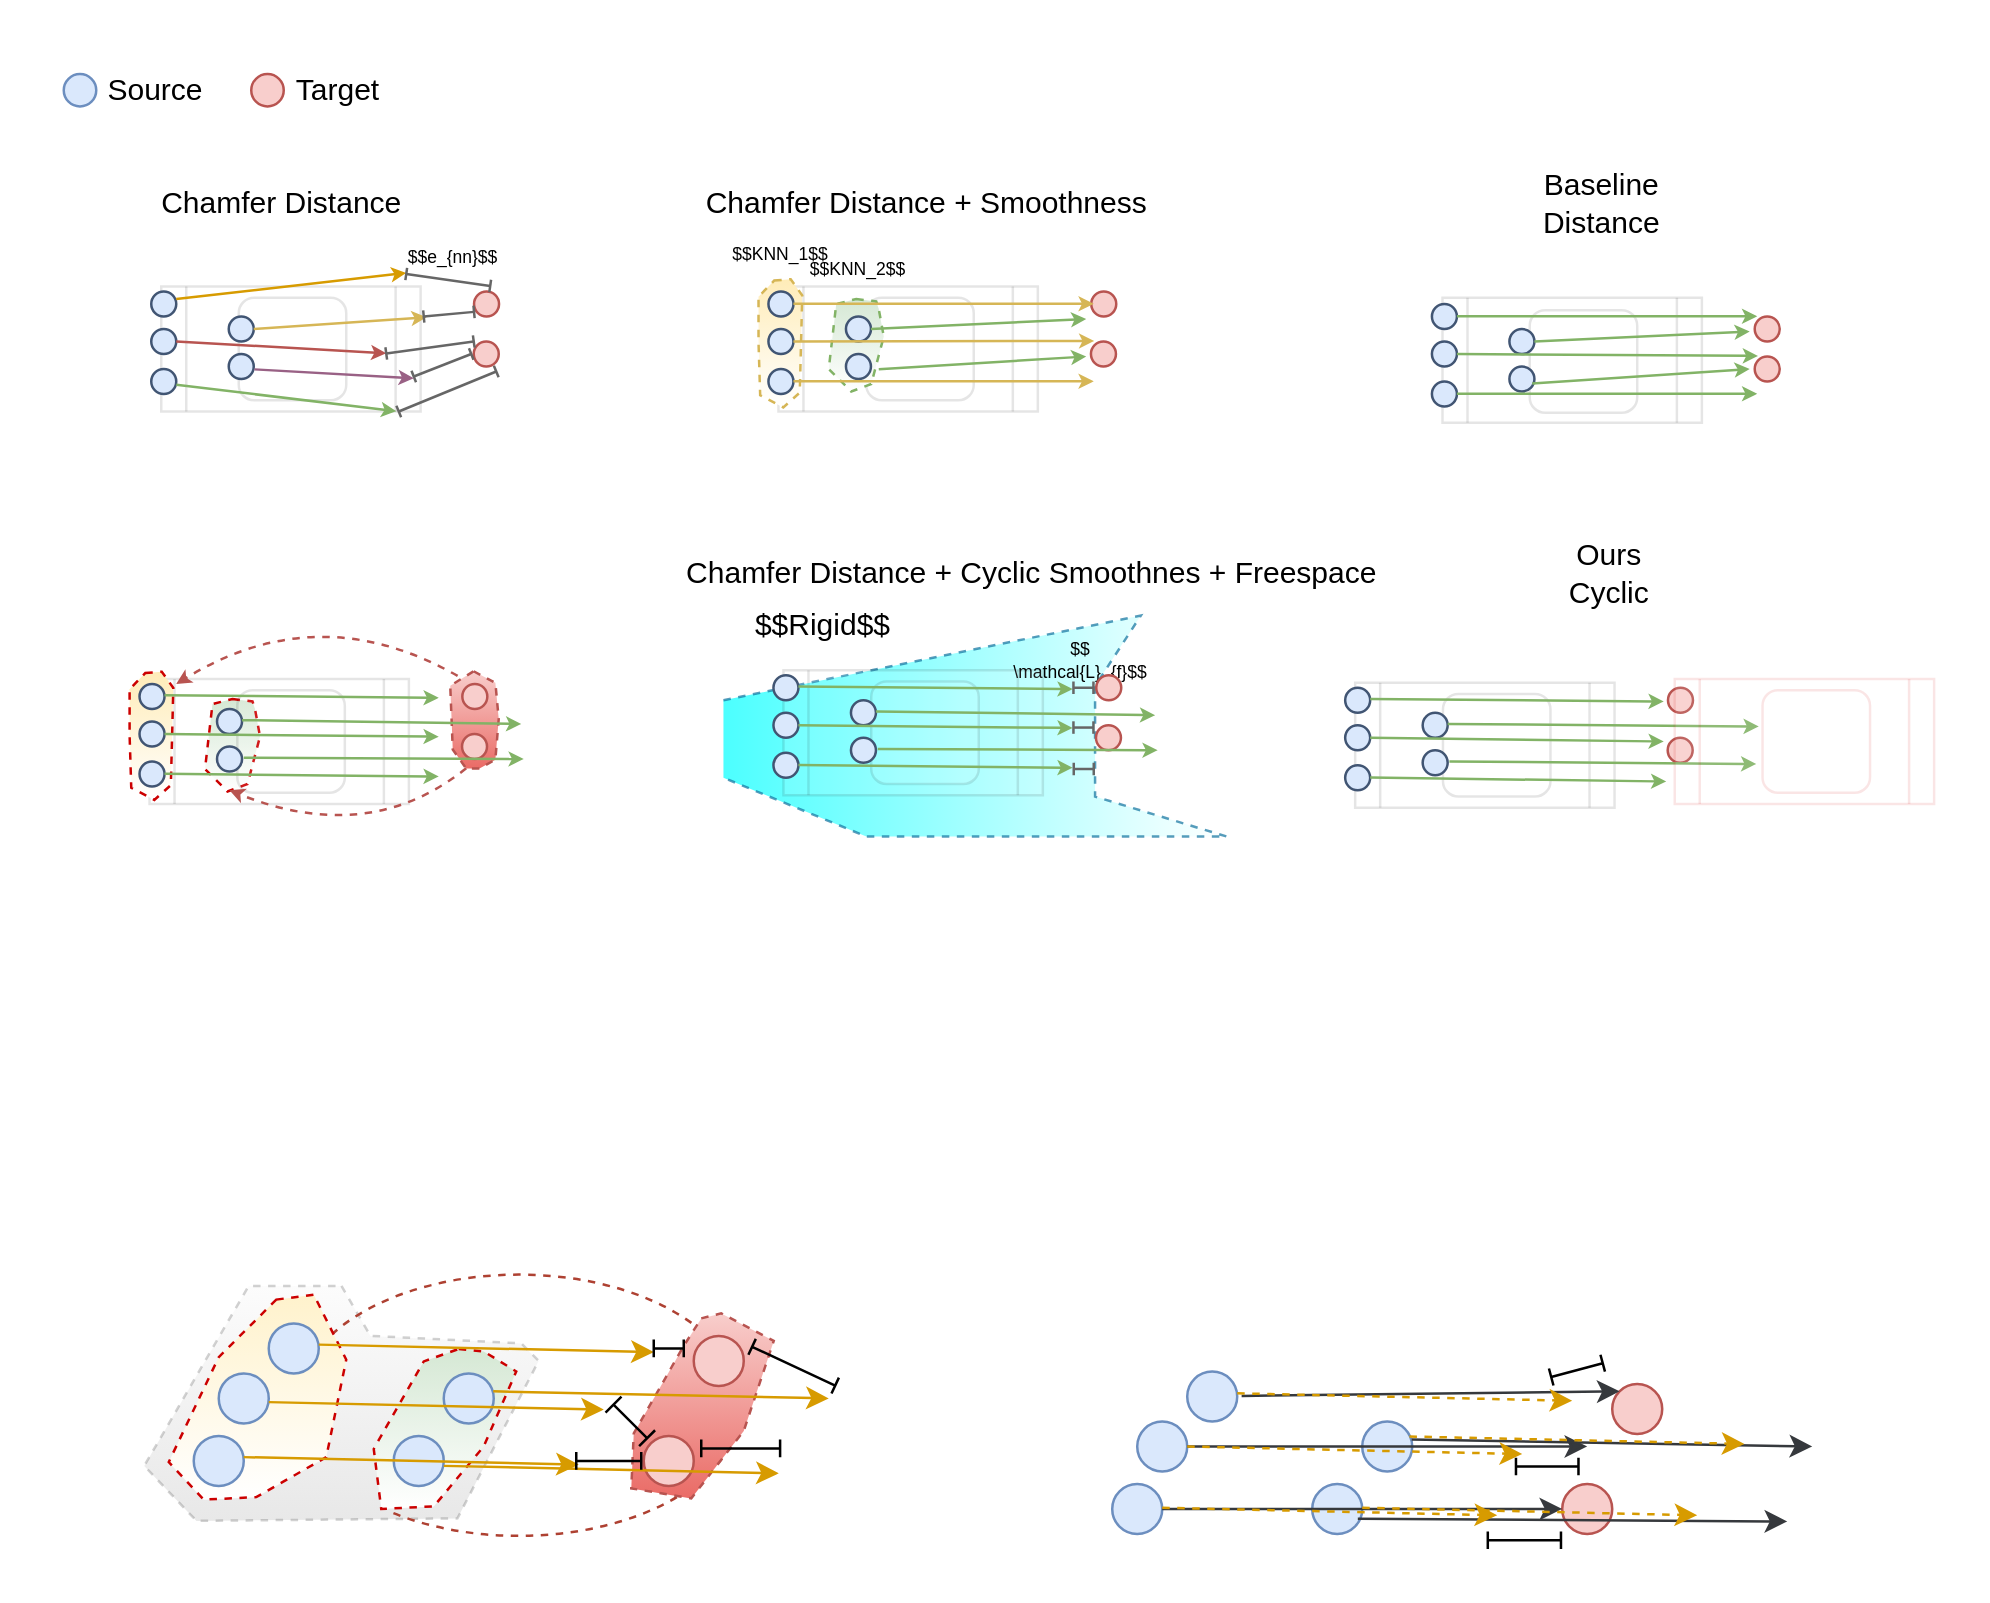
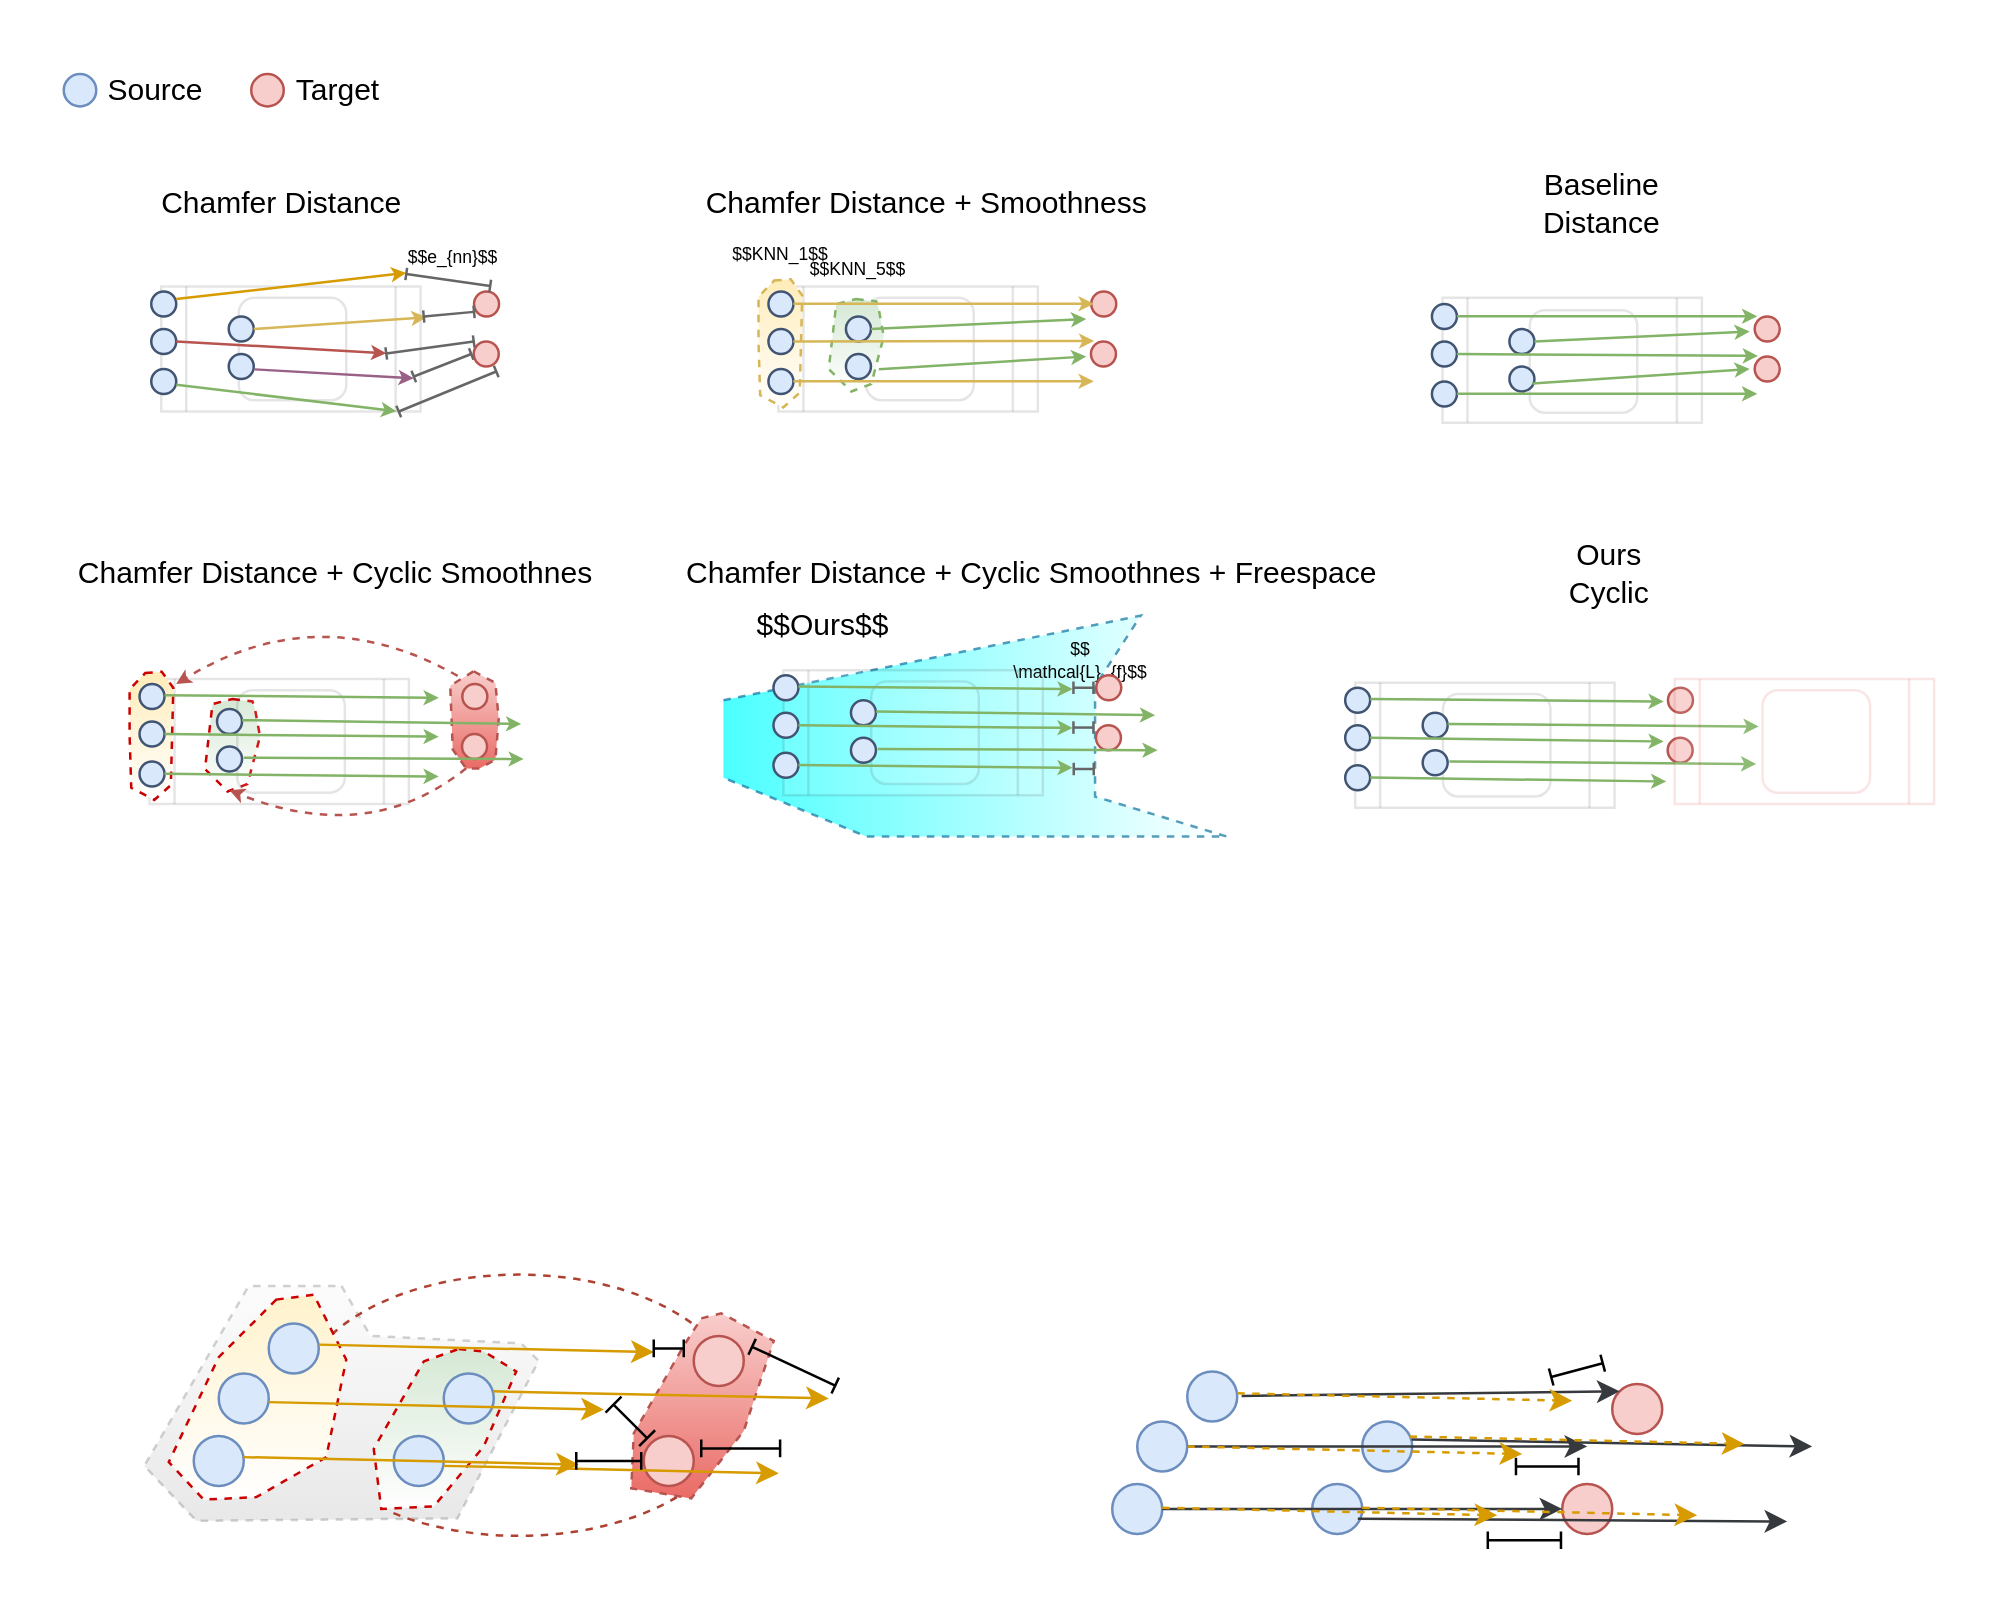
node "$$KNN_2$$": label "$$KNN_2$$" -> "$$KNN_5$$"
node "Chamfer Distance + Cyclic Smoothnes": added
node "$$Rigid$$": label "$$Rigid$$" -> "$$Ours$$"
